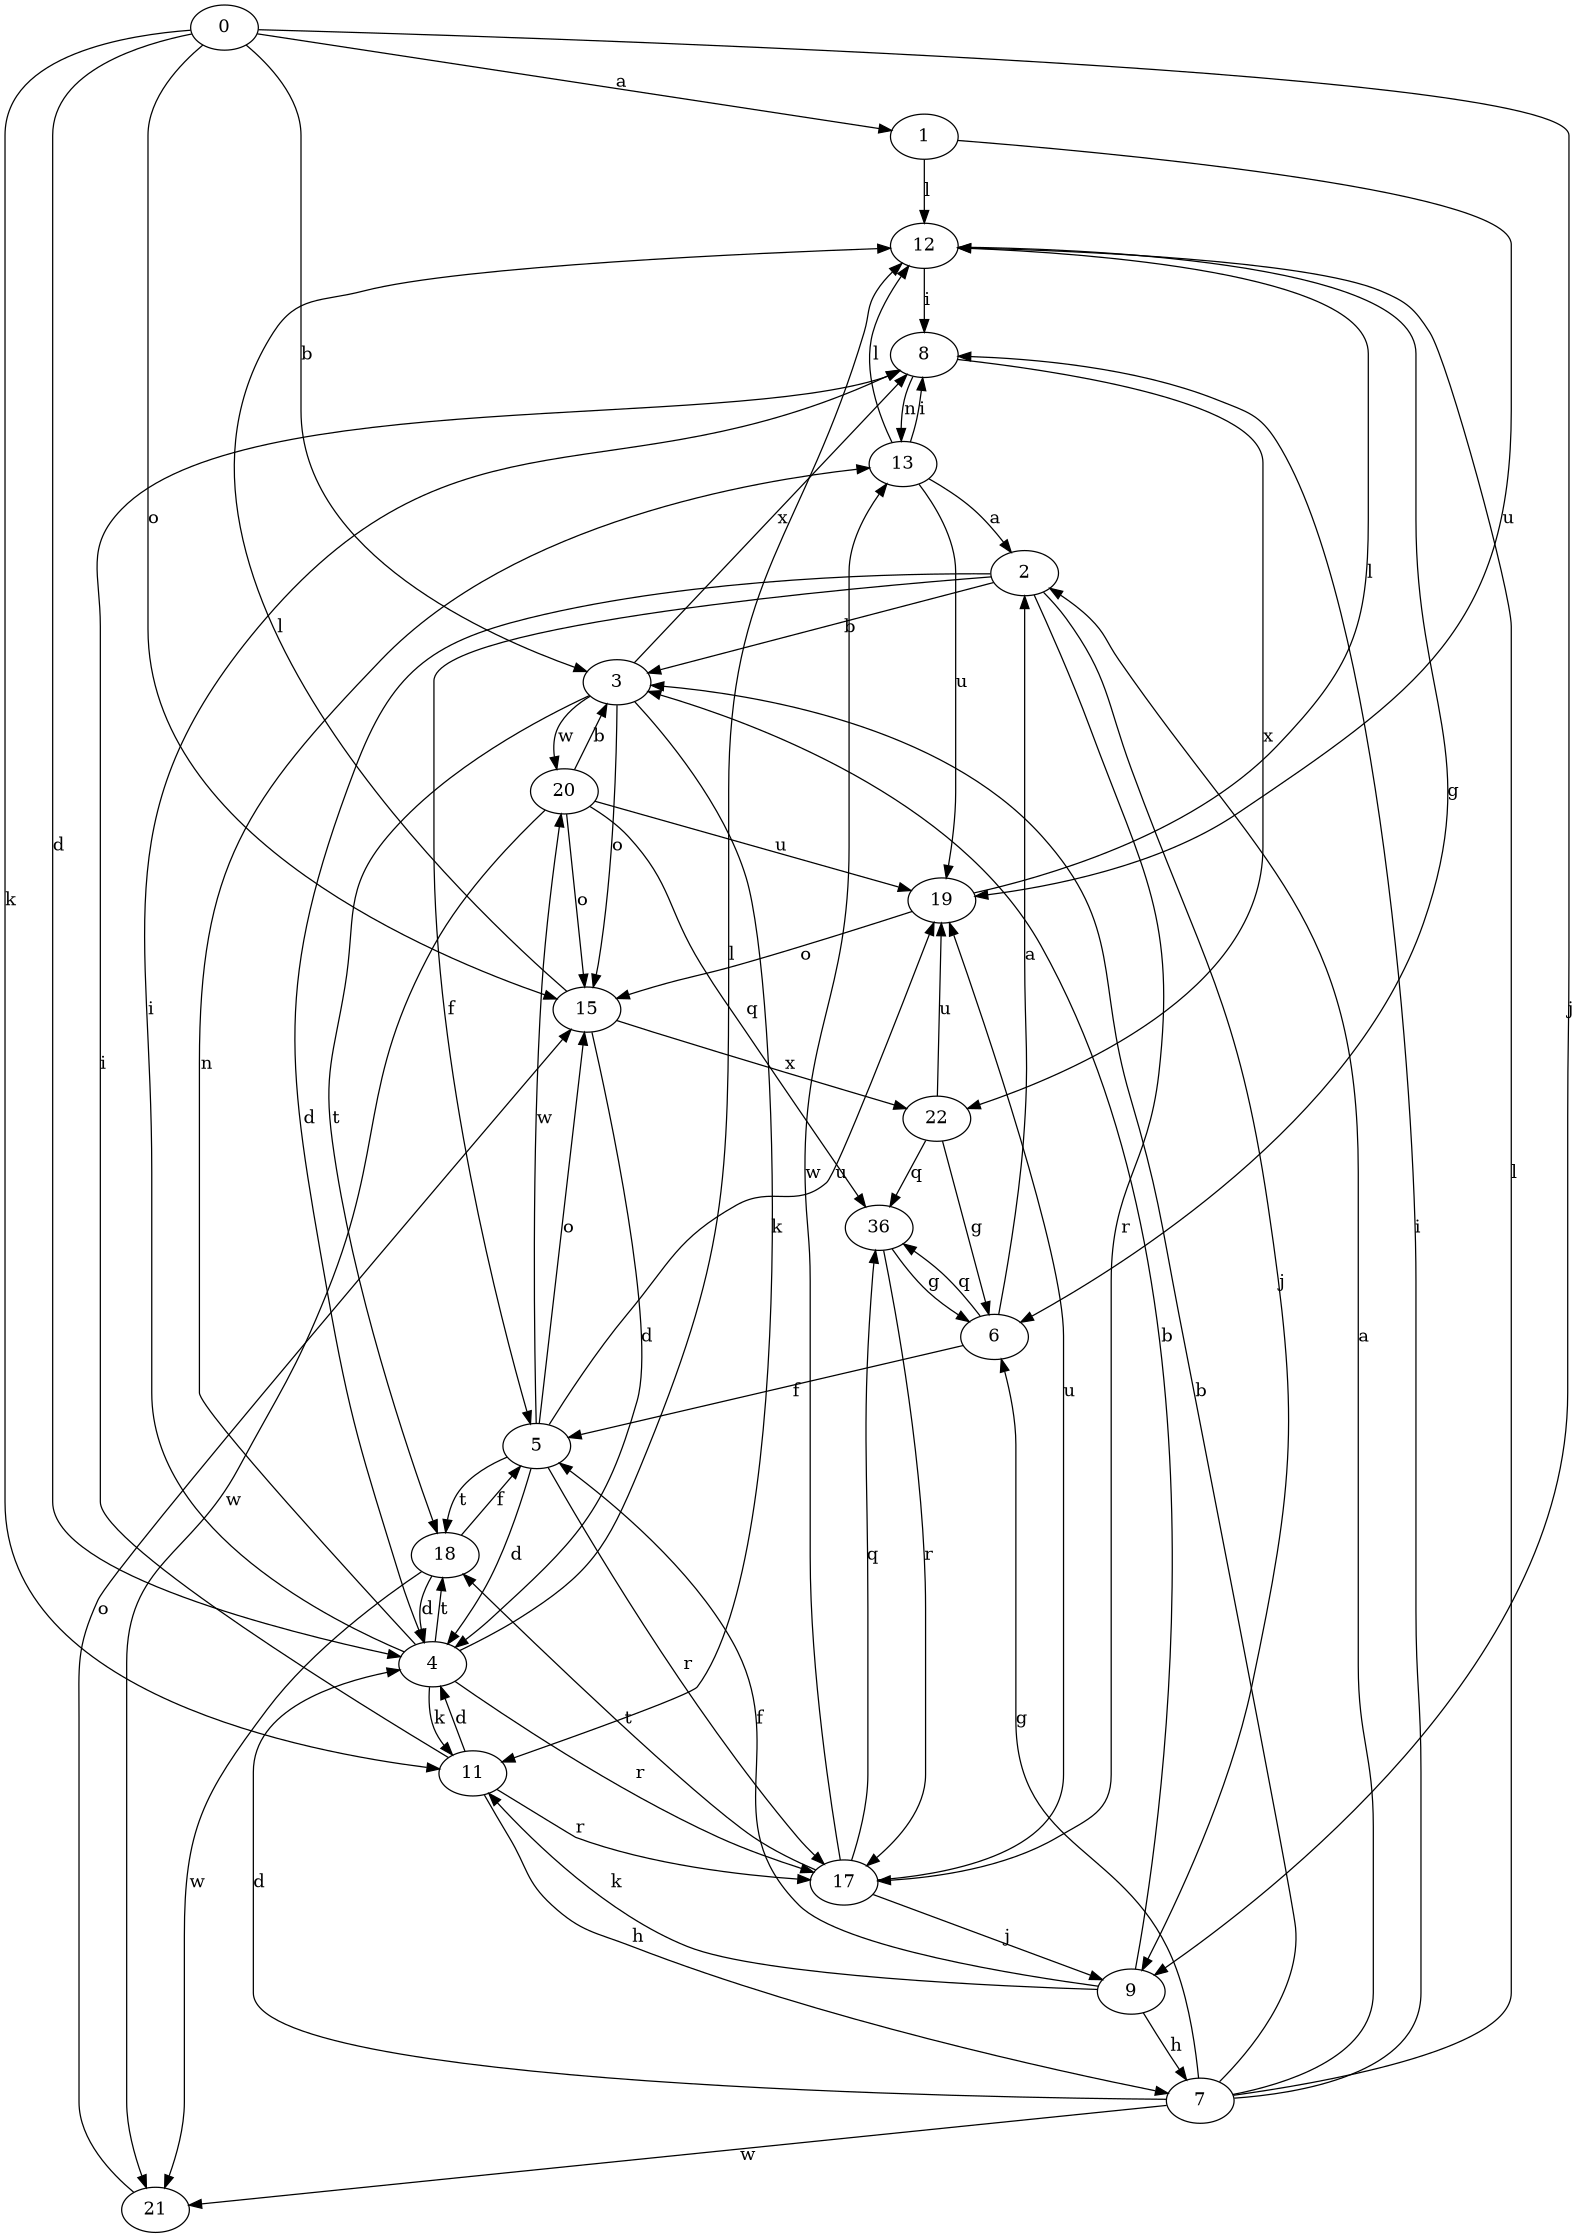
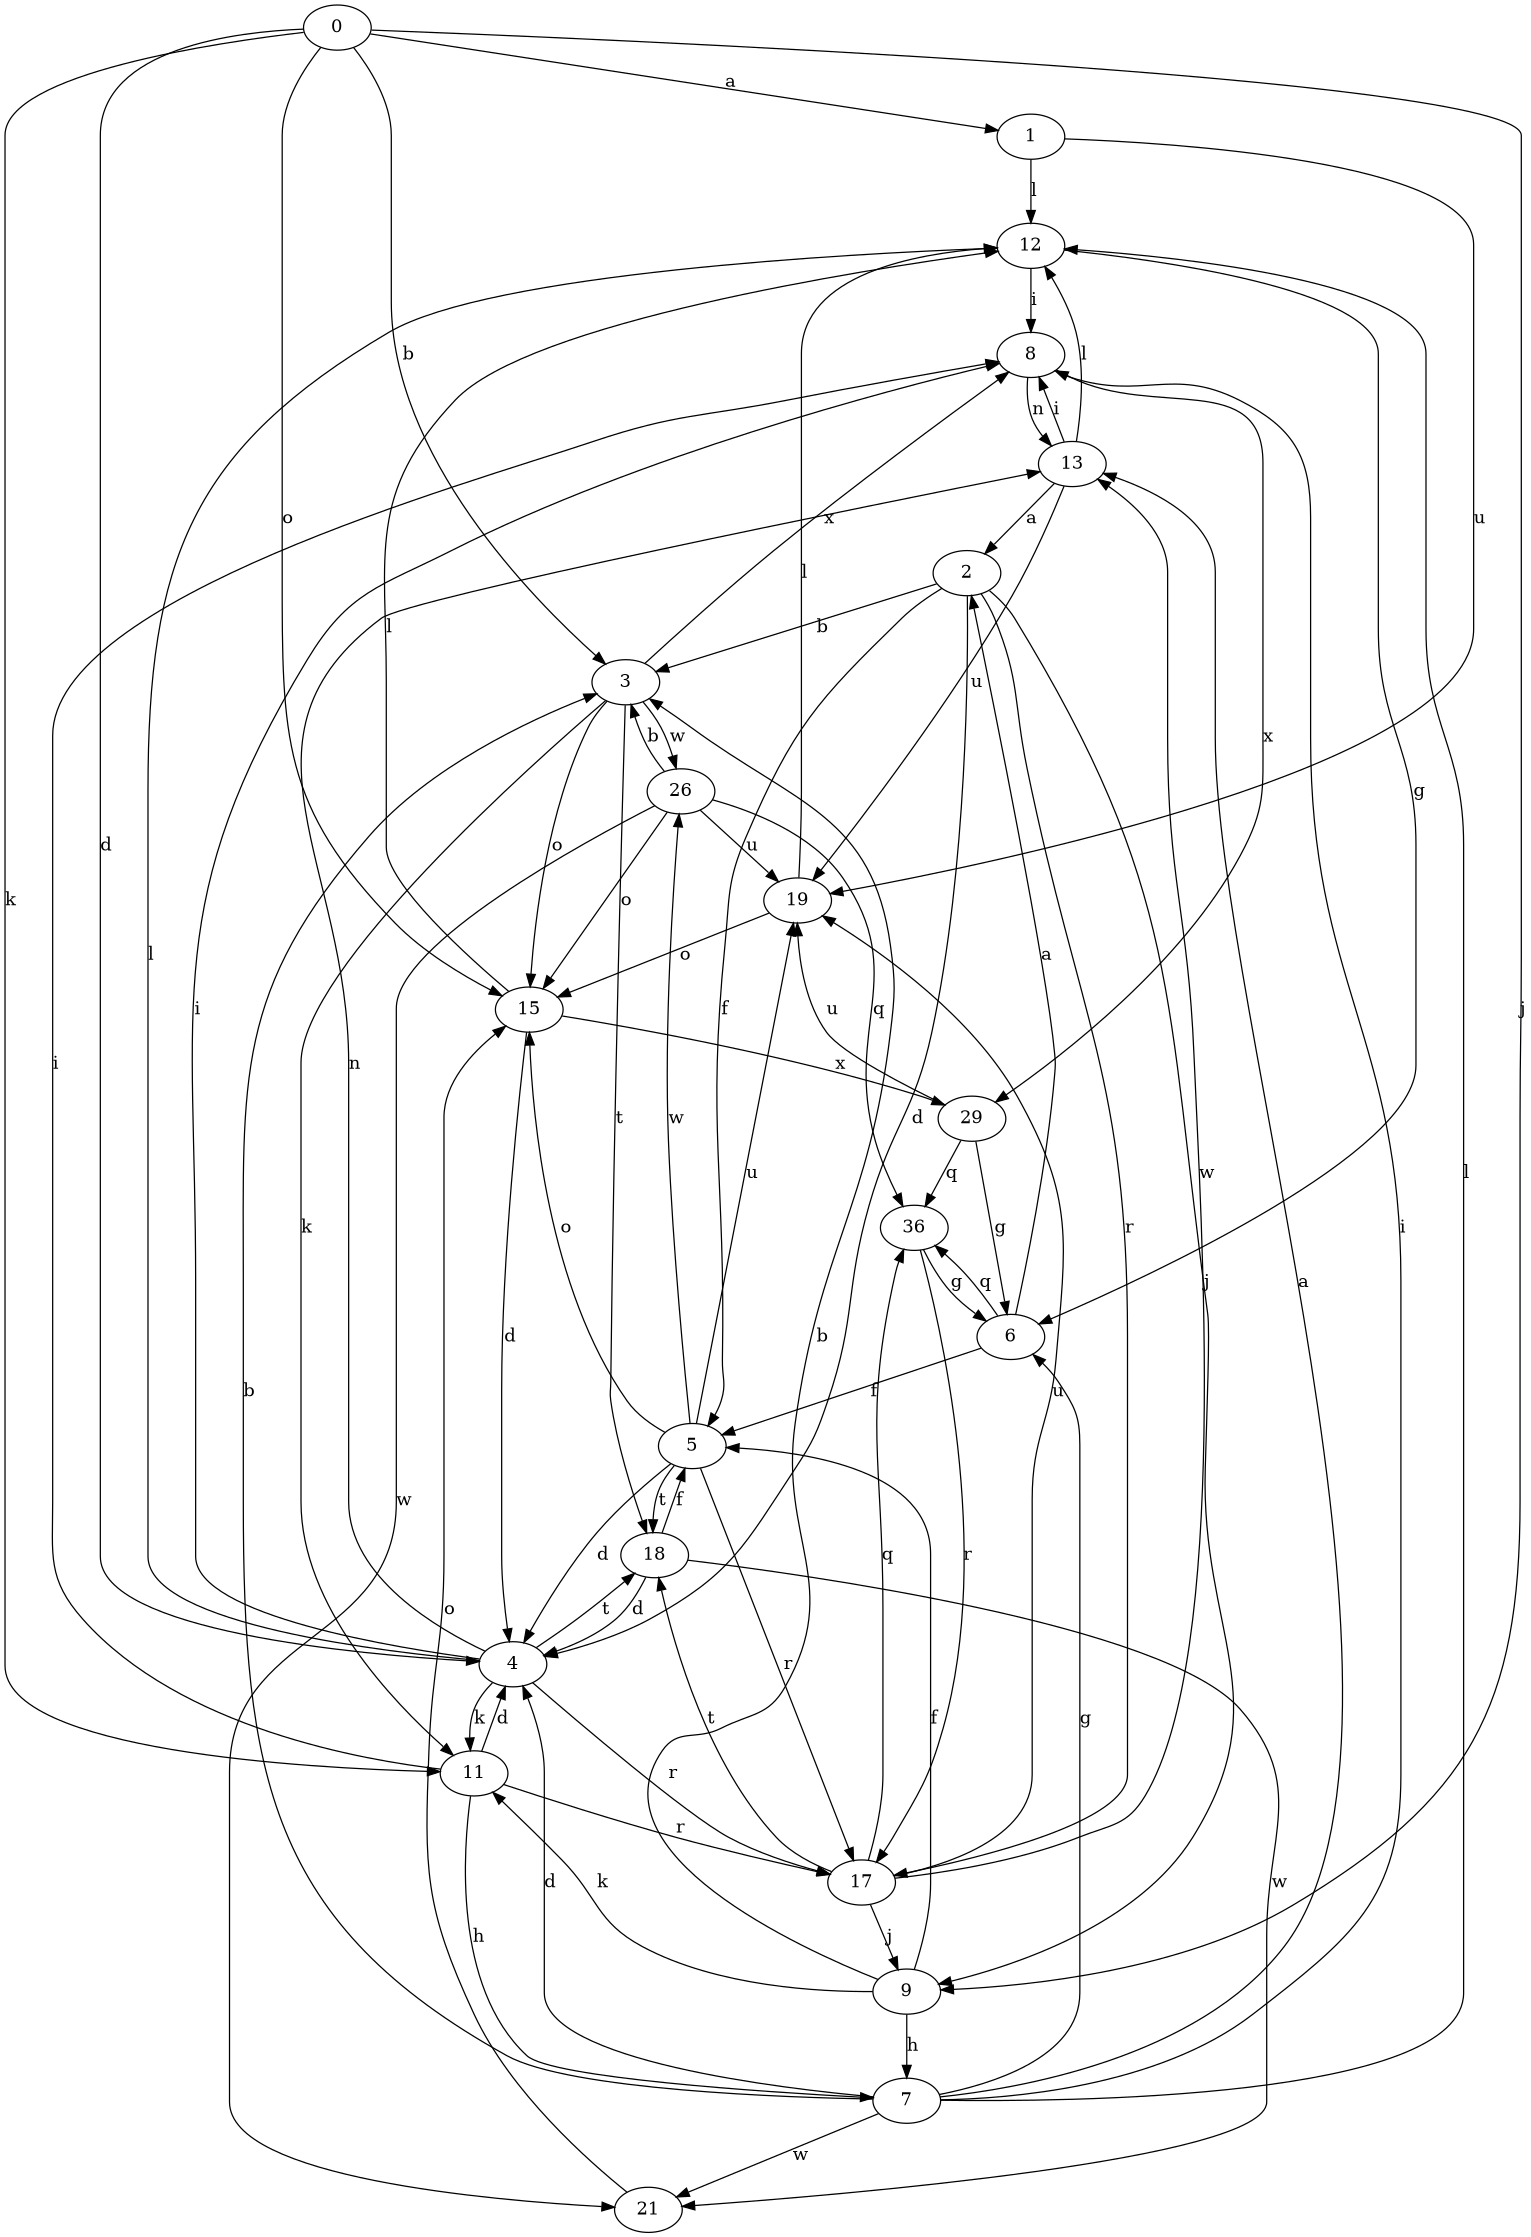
node "20": label "20" -> "26"
node "22": label "22" -> "29"
edge "7" -> "2": now "7" -> "13"
